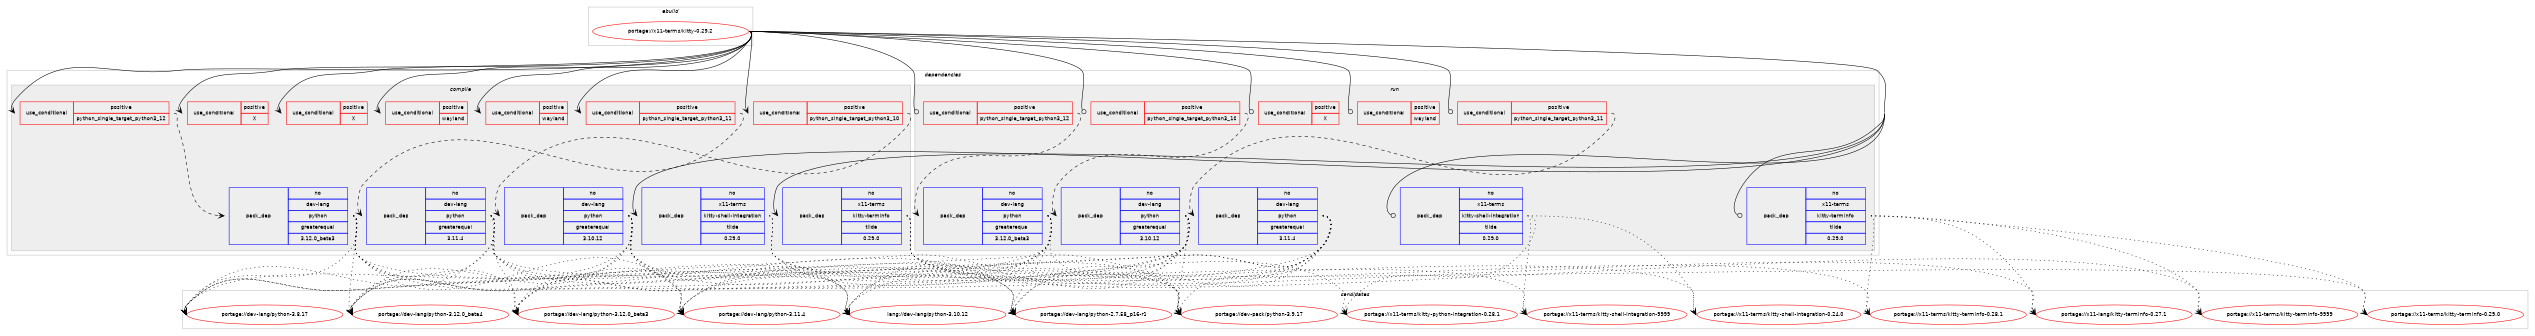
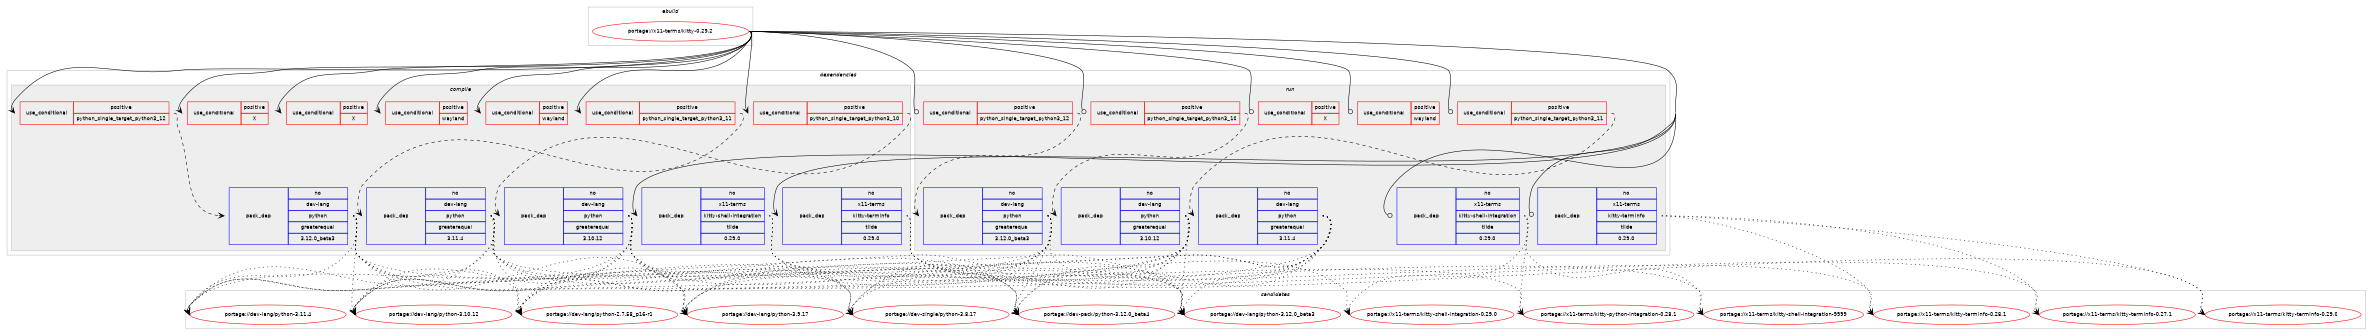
node "portage://dev-lang/python-3.8.17": label "portage://dev-lang/python-3.8.17" -> "portage://dev-single/python-3.8.17"
node "portage://dev-lang/python-3.12.0_beta4": label "portage://dev-lang/python-3.12.0_beta4" -> "portage://dev-pack/python-3.12.0_beta4"
node "lang://dev-lang/python-3.10.12": label "lang://dev-lang/python-3.10.12" -> "portage://dev-lang/python-3.10.12"
node "portage://dev-pack/python-3.9.17": label "portage://dev-pack/python-3.9.17" -> "portage://dev-lang/python-3.9.17"
node "portage://x11-terms/kitty-shell-integration-0.24.0": label "portage://x11-terms/kitty-shell-integration-0.24.0" -> "portage://x11-terms/kitty-shell-integration-0.29.0"
node "portage://x11-lang/kitty-terminfo-0.27.1": label "portage://x11-lang/kitty-terminfo-0.27.1" -> "portage://x11-terms/kitty-terminfo-0.27.1"
node "portage://x11-terms/kitty-terminfo-9999": removed
